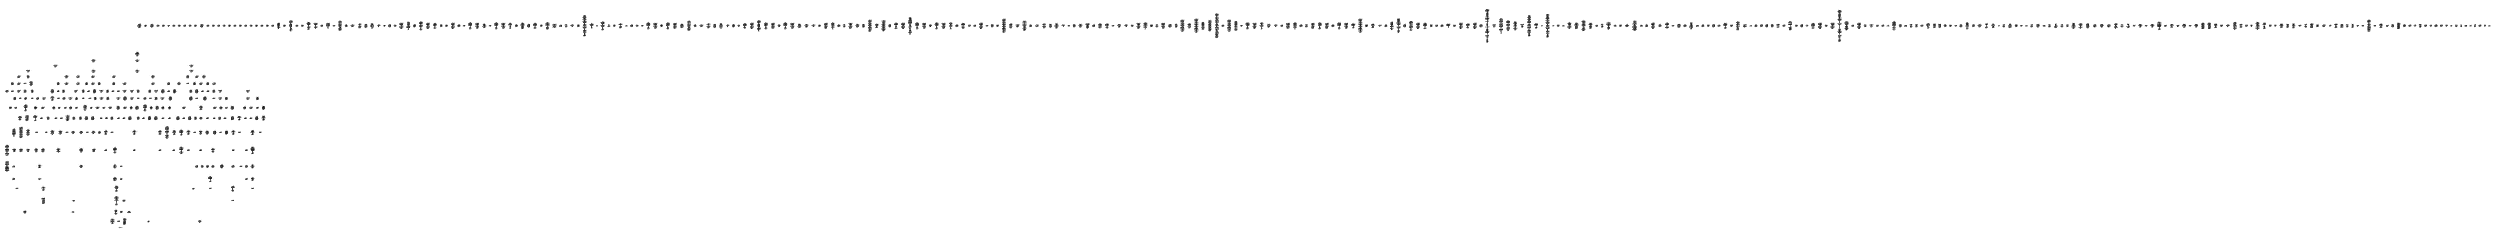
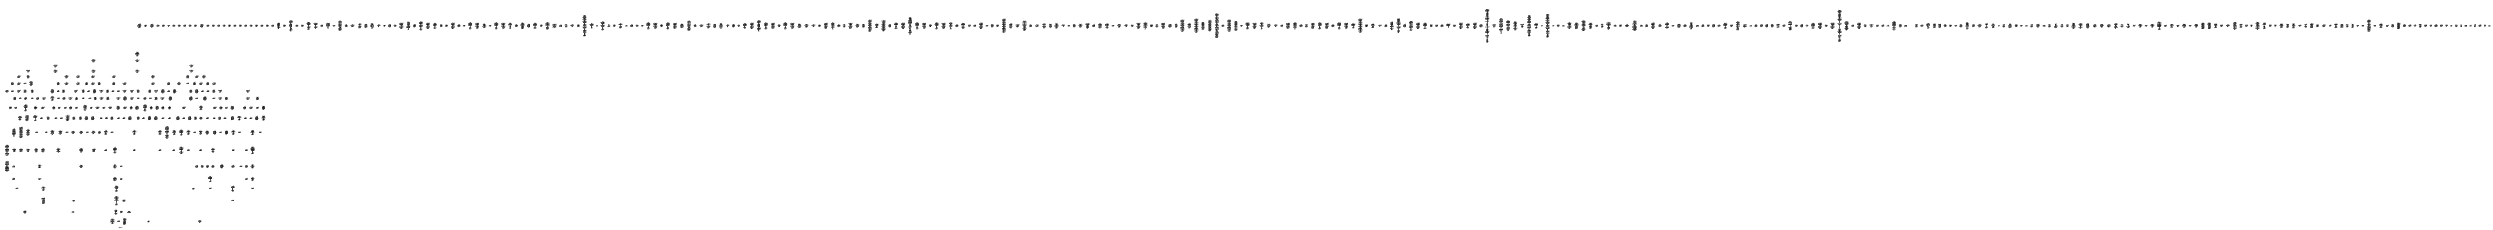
node "# 0x1e08 JUMPDEST MLOAD LT ISZERO PUSHX Data JUMPI": removed
node "# 0x196 JUMPDEST PUSHX LogicData EQ PUSHX Data JUMPI": added
